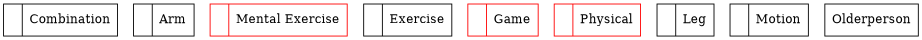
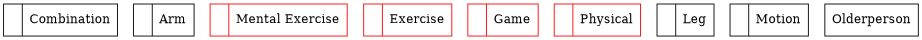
node "Exercise": color black -> red
